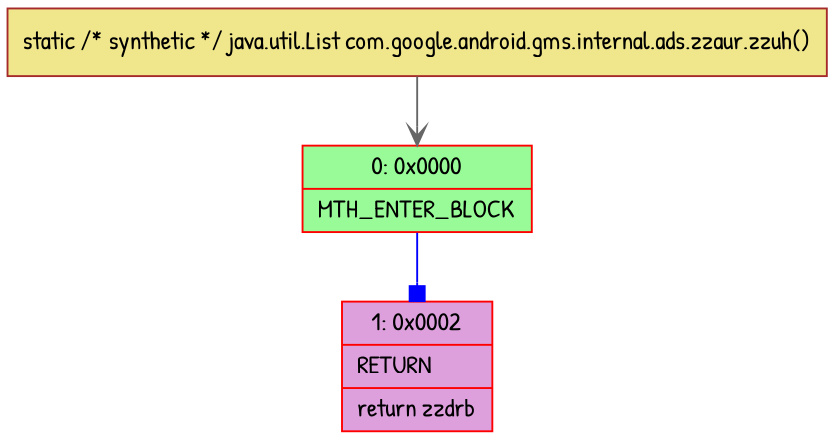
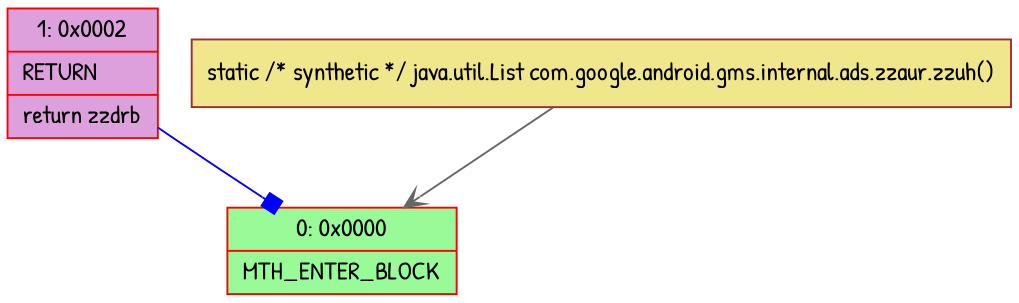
edge "0: 0x0000" -> "1: 0x0002": reversed
